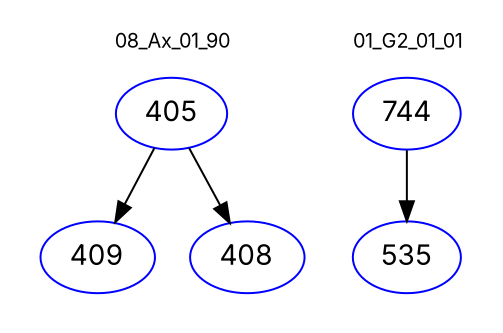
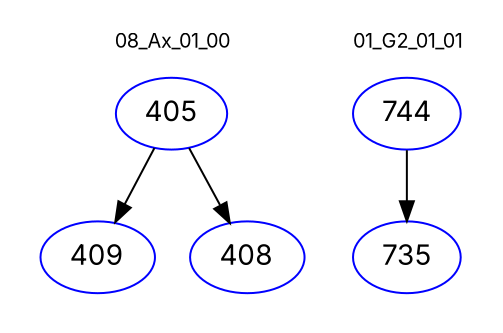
cluster "08_Ax_01_90": label "08_Ax_01_90" -> "08_Ax_01_00"
node "535": label "535" -> "735"
